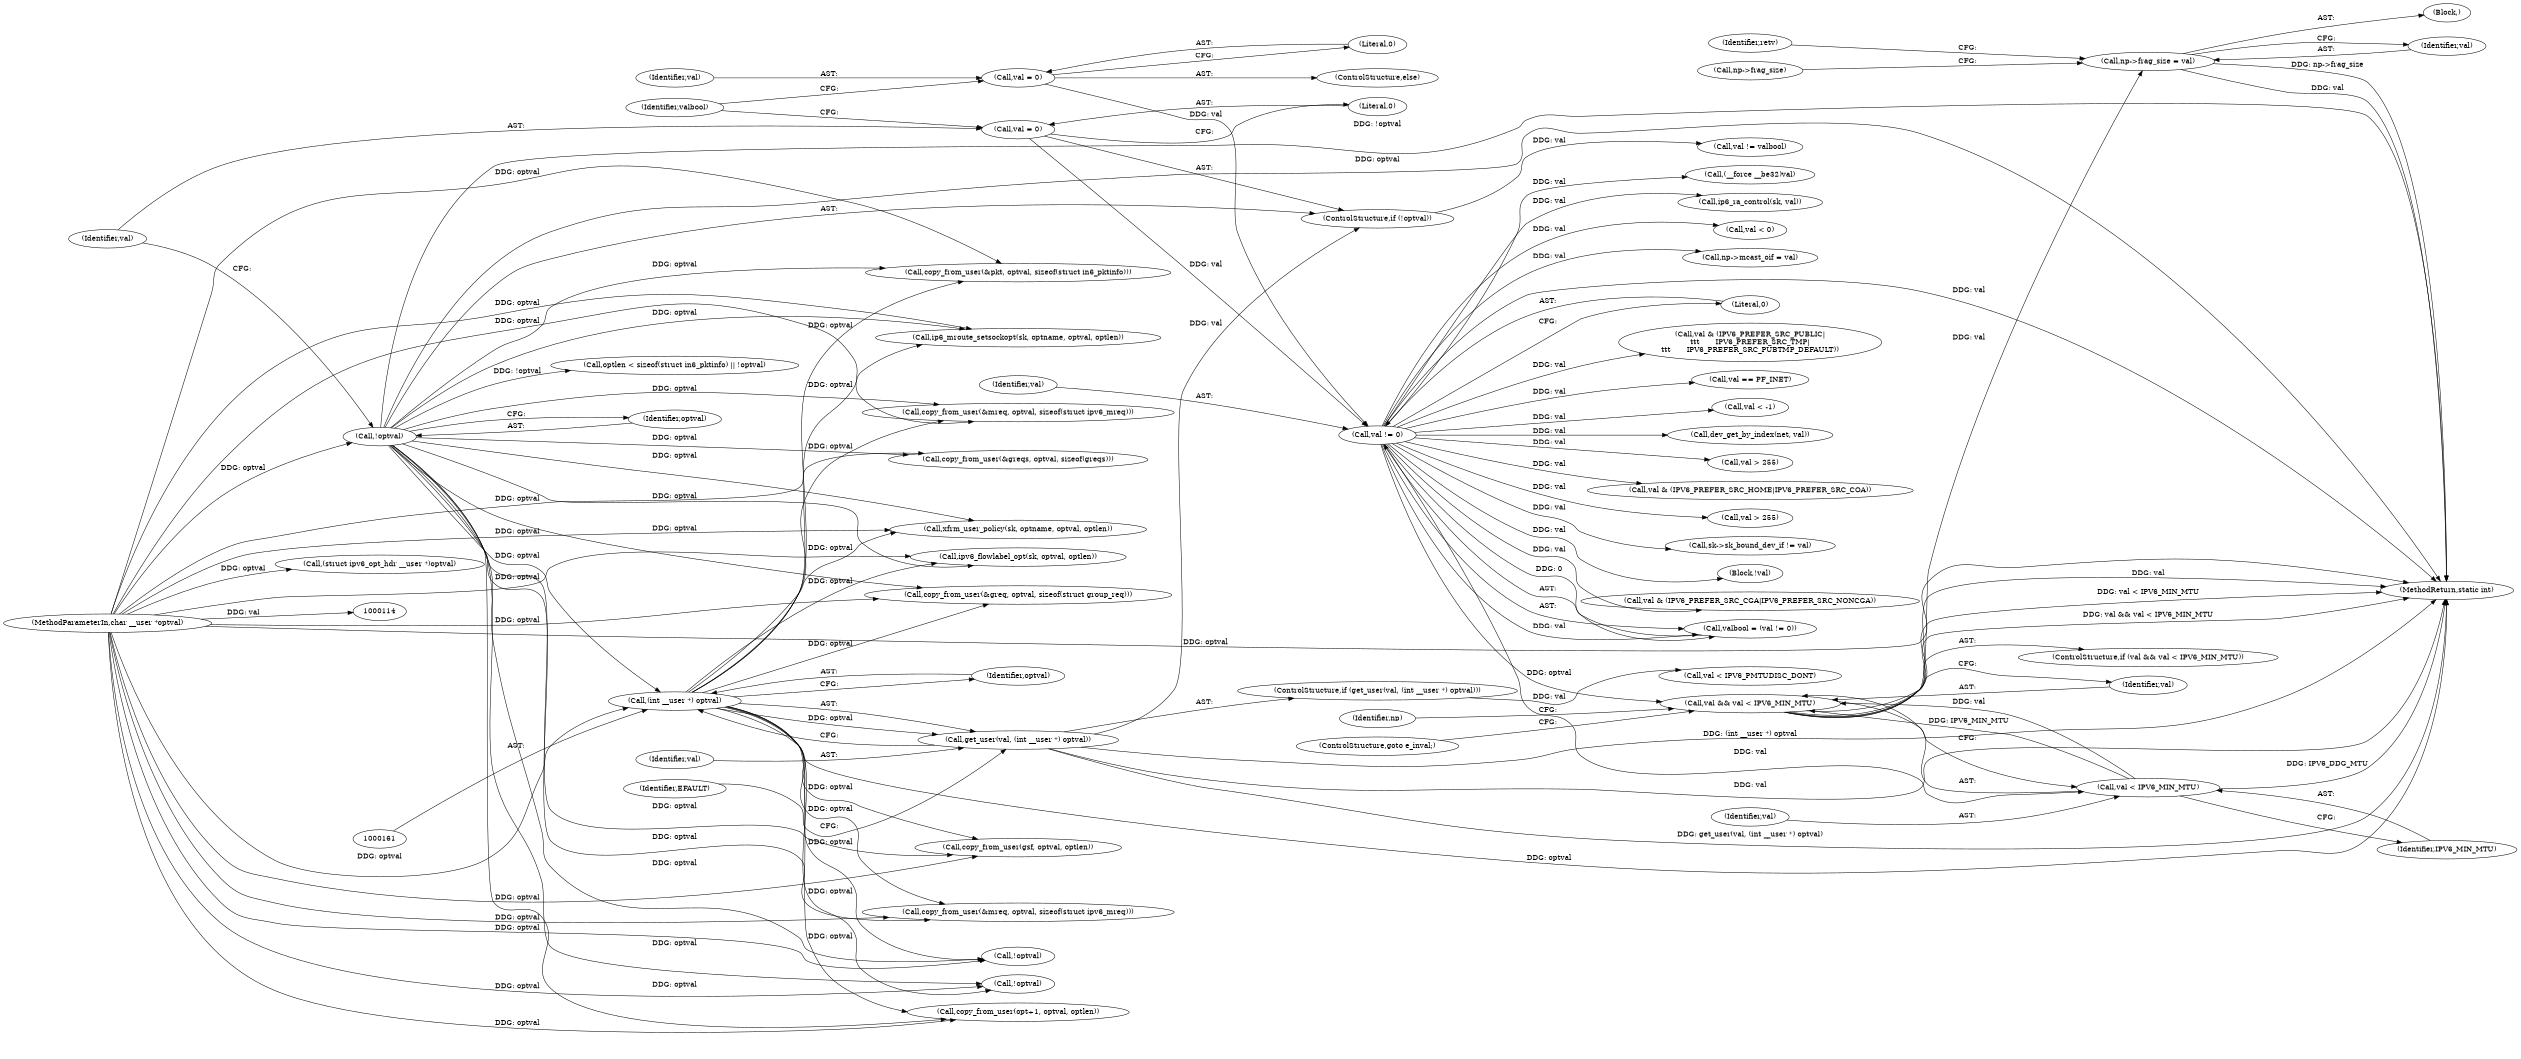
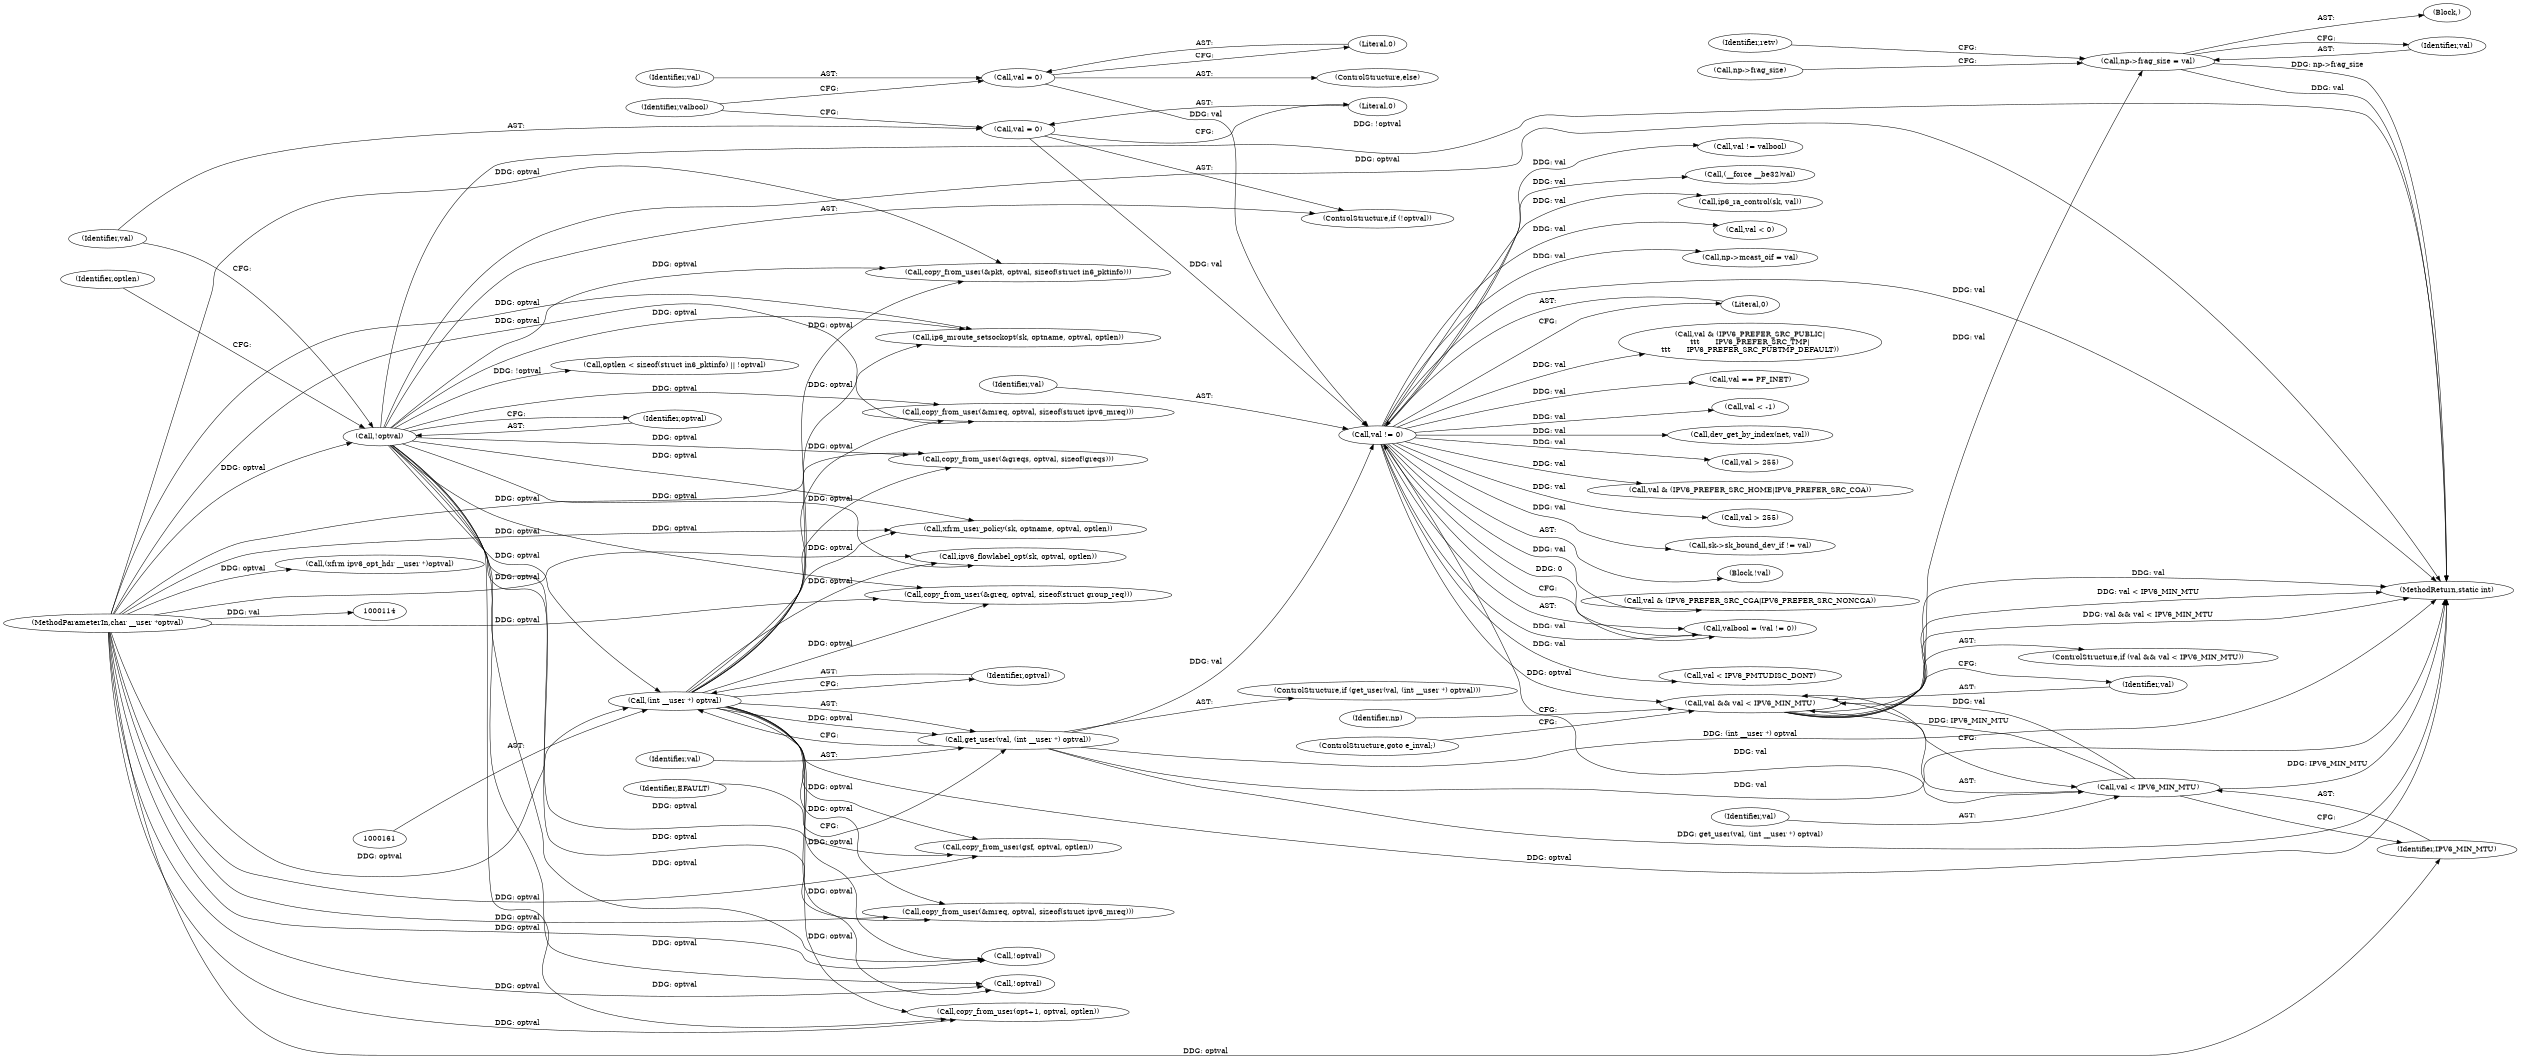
edge "(ControlStructure,if (!optval))" -> "(Call,val != valbool)": now "(Call,val != 0)" -> "(Call,val != valbool)"
node "(Identifier,optlen)": added
edge "(Call,get_user(val, (int __user *) optval))" -> "(ControlStructure,if (!optval))": now "(Call,get_user(val, (int __user *) optval))" -> "(Call,val != 0)"
edge "(Call,val != 0)" -> "(Block,!val)": label "DDG: val" -> "AST: "
edge "(Call,(int __user *) optval)" -> "(Call,copy_from_user(&greqs, optval, sizeof(greqs)))": added, label "DDG: optval"
node "(Call,(struct ipv6_opt_hdr __user *)optval)": label "(Call,(struct ipv6_opt_hdr __user *)optval)" -> "(Call,(xfrm ipv6_opt_hdr __user *)optval)"
edge "(Call,valbool = (val != 0))" -> "(Call,val != 0)": label "AST: " -> "CFG: "
edge "(MethodParameterIn,char __user *optval)" -> "(MethodReturn,static int)": now "(MethodParameterIn,char __user *optval)" -> "(Identifier,IPV6_MIN_MTU)"
edge "(ControlStructure,if (get_user(val, (int __user *) optval)))" -> "(Call,val < IPV6_PMTUDISC_DONT)": now "(Call,val != 0)" -> "(Call,val < IPV6_PMTUDISC_DONT)"
edge "(Call,val < IPV6_MIN_MTU)" -> "(MethodReturn,static int)": label "DDG: IPV6_DDG_MTU" -> "DDG: IPV6_MIN_MTU"
